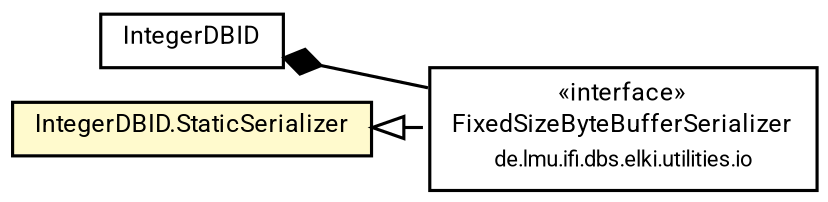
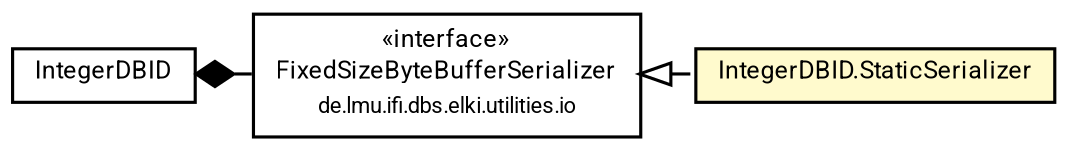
edge "FixedSizeByteBufferSerializer" -> "IntegerDBID.StaticSerializer": reversed
